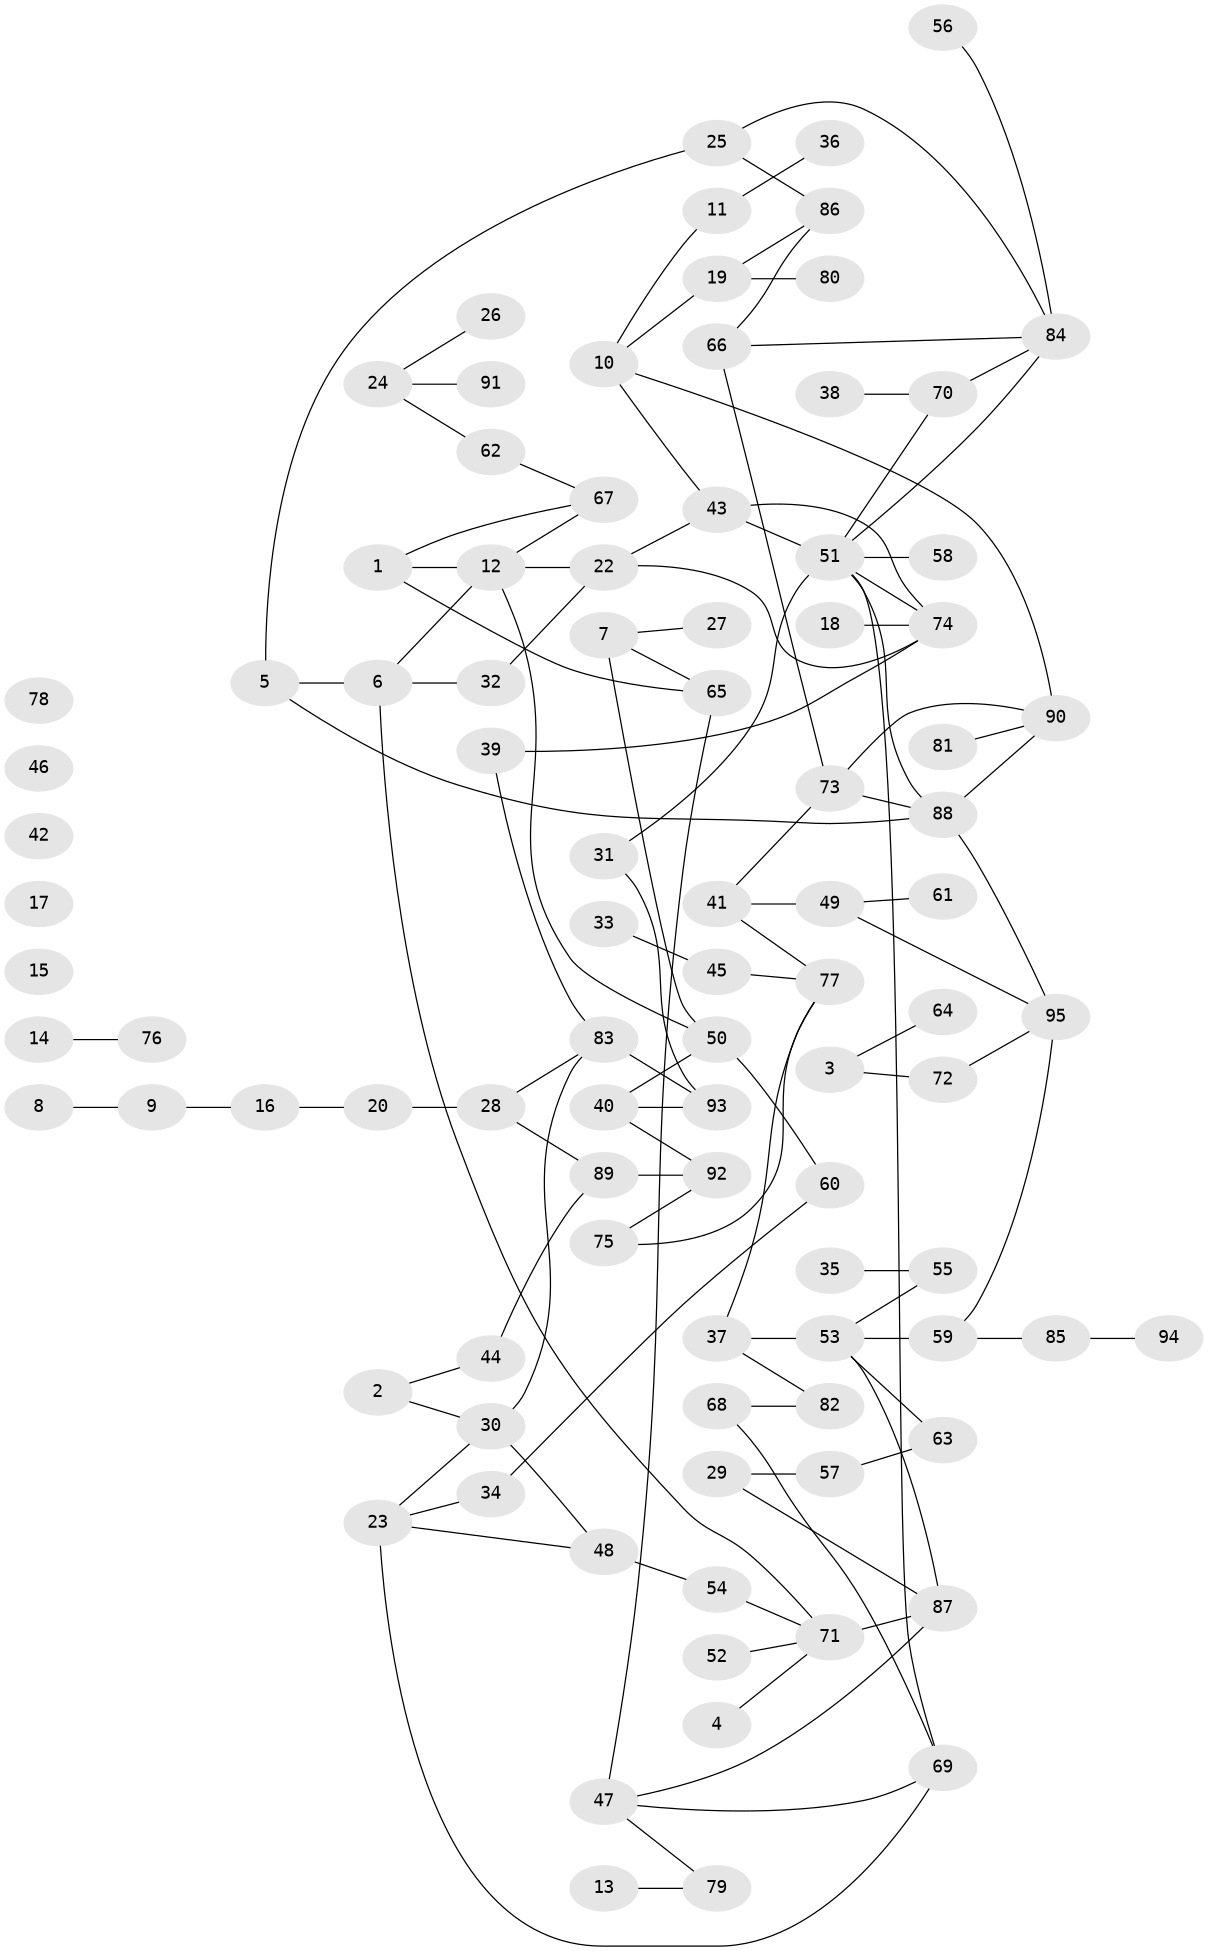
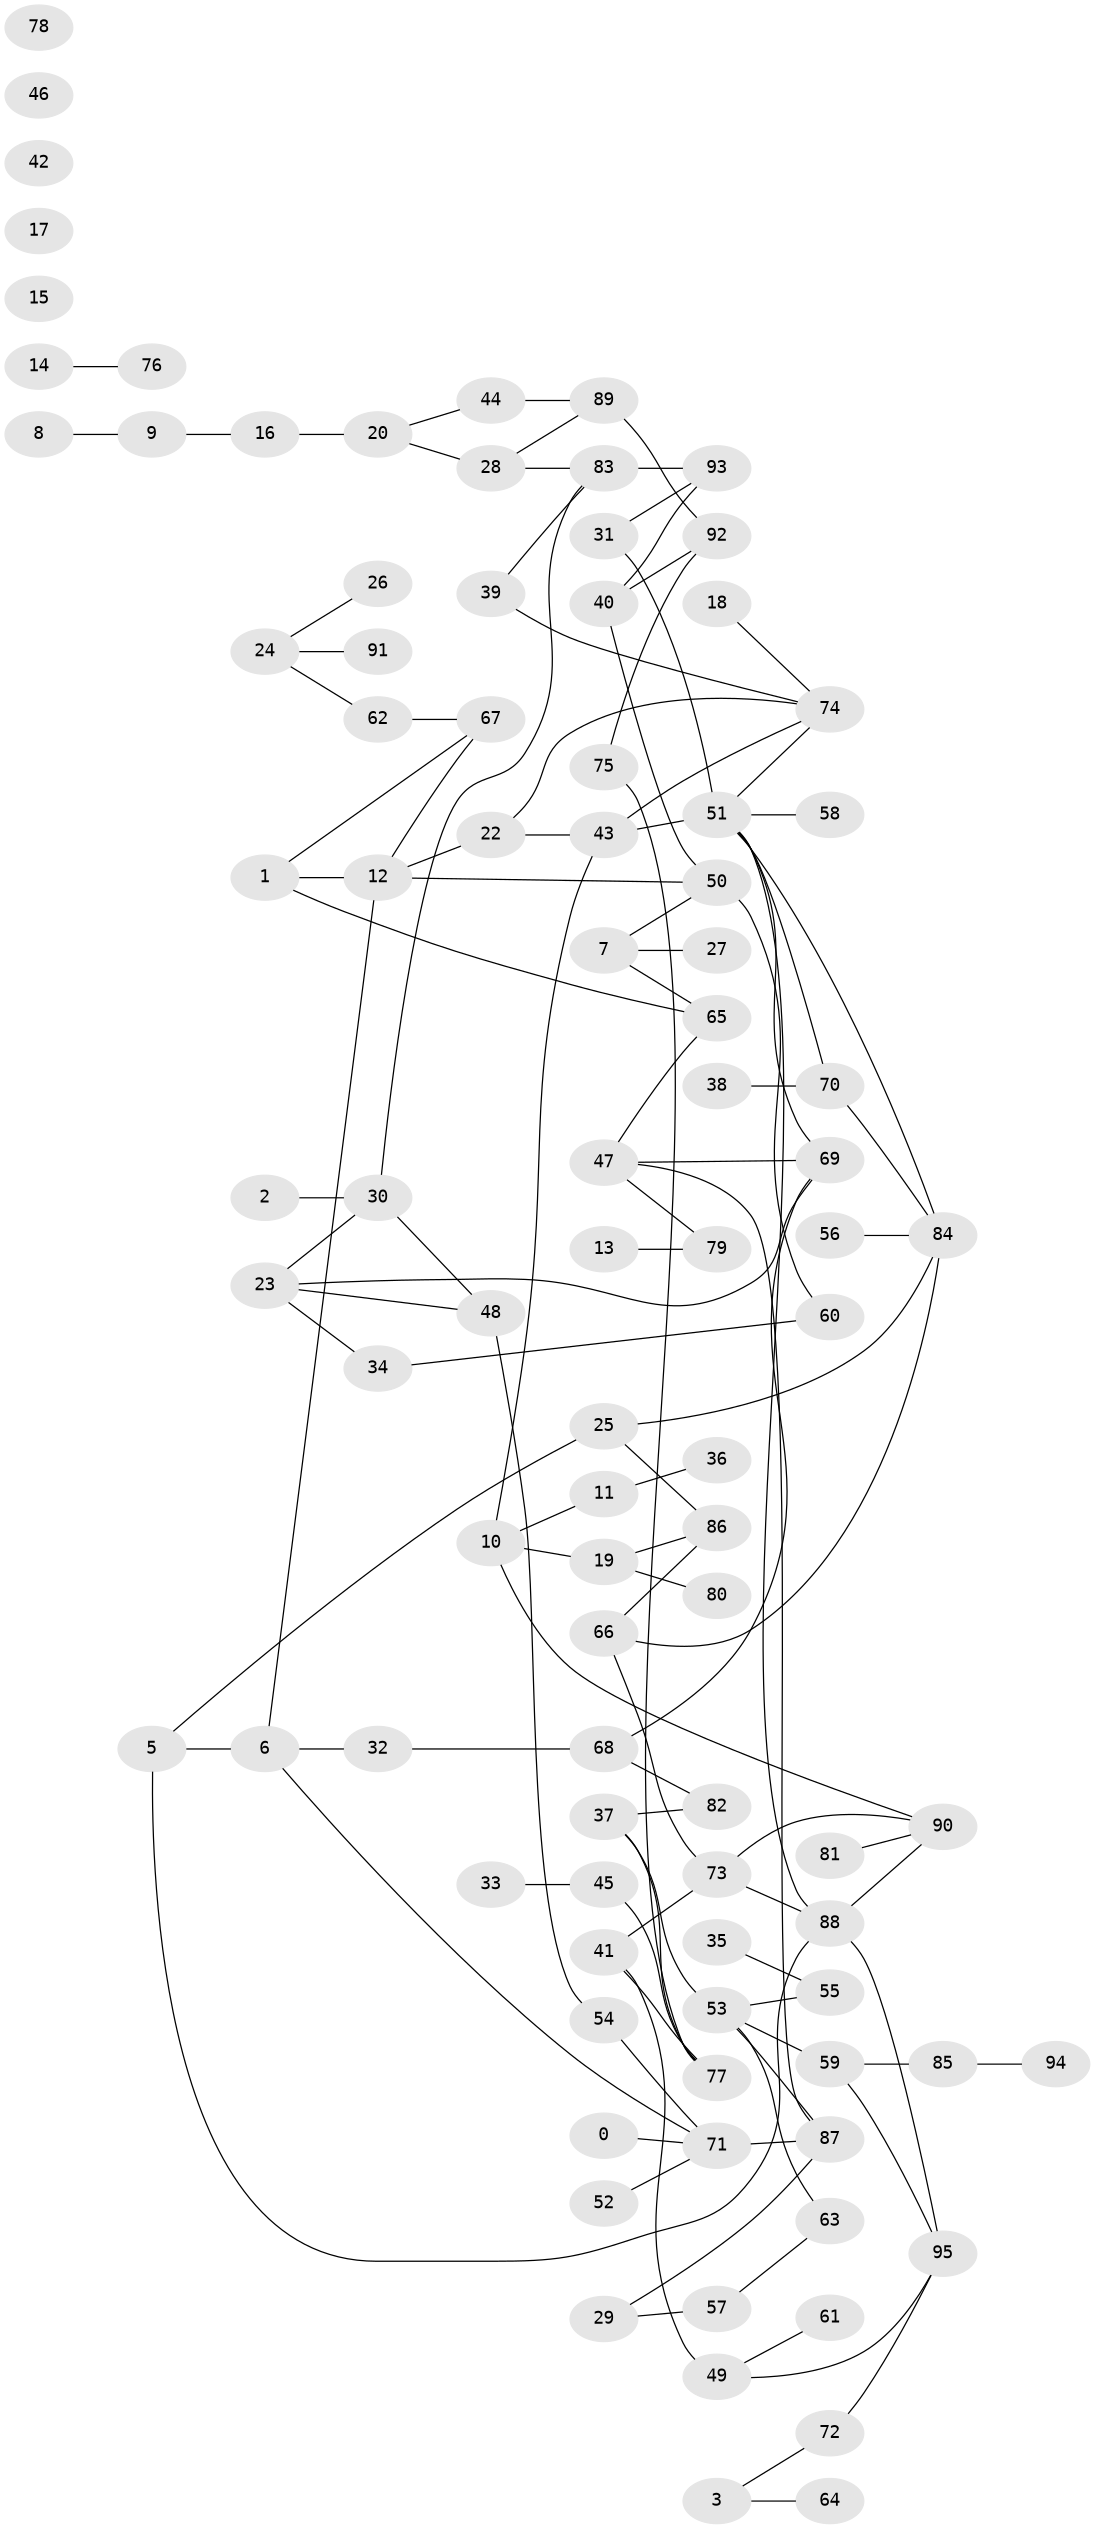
edge "22" -- "32": now "68" -- "32"
edge "44" -- "2": now "44" -- "20"
node "4": label "4" -> "0"
